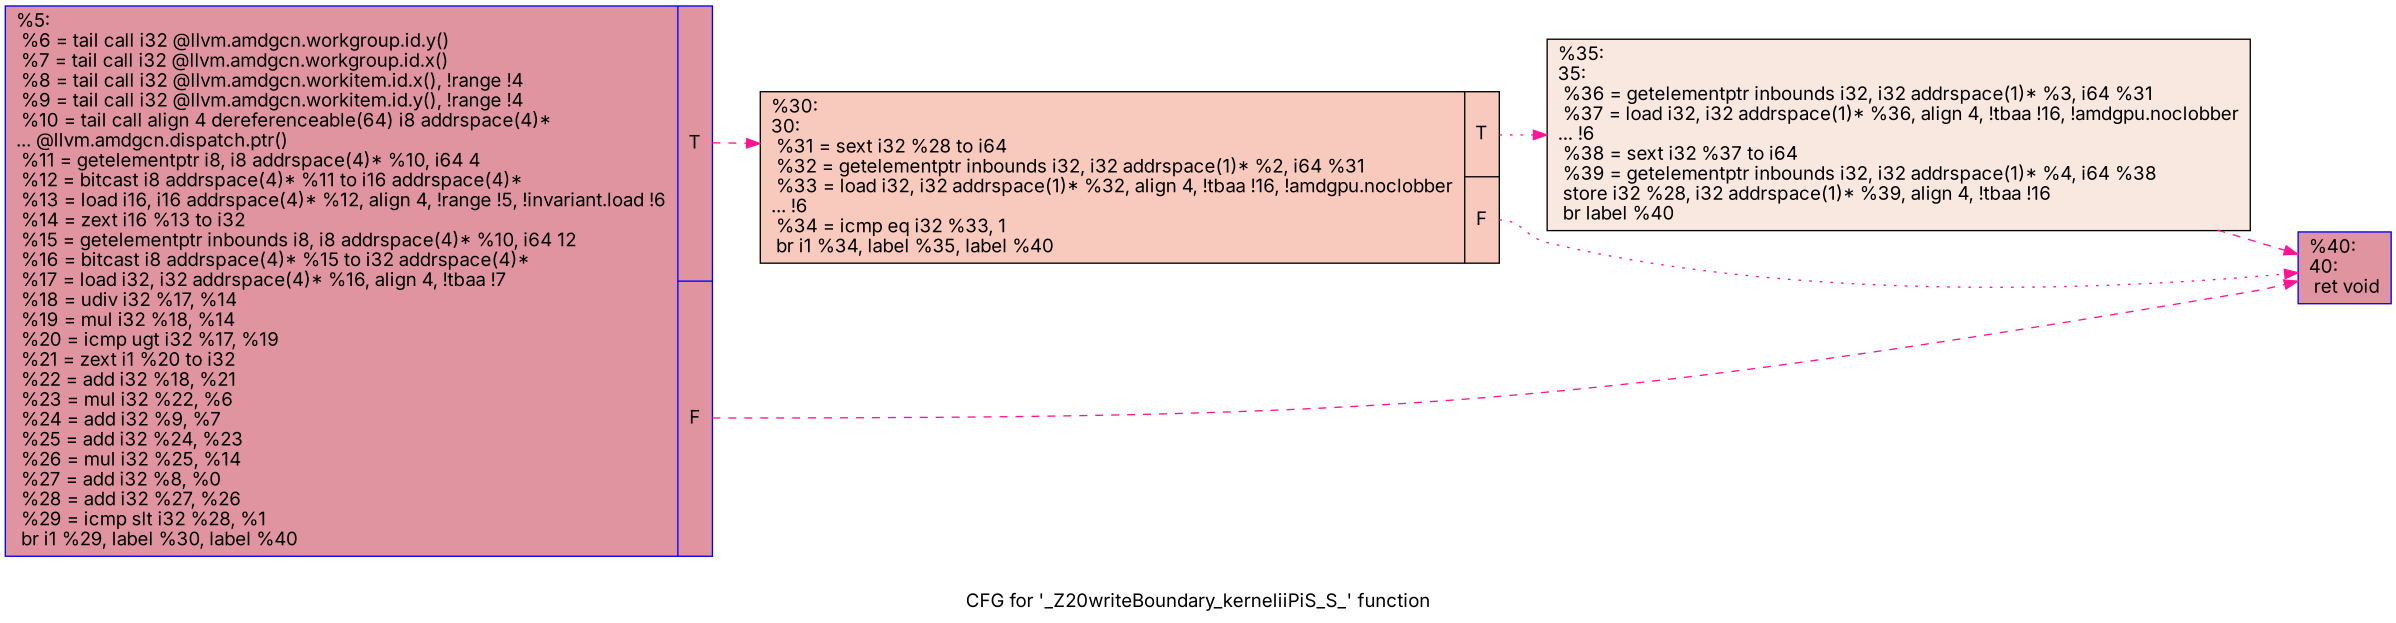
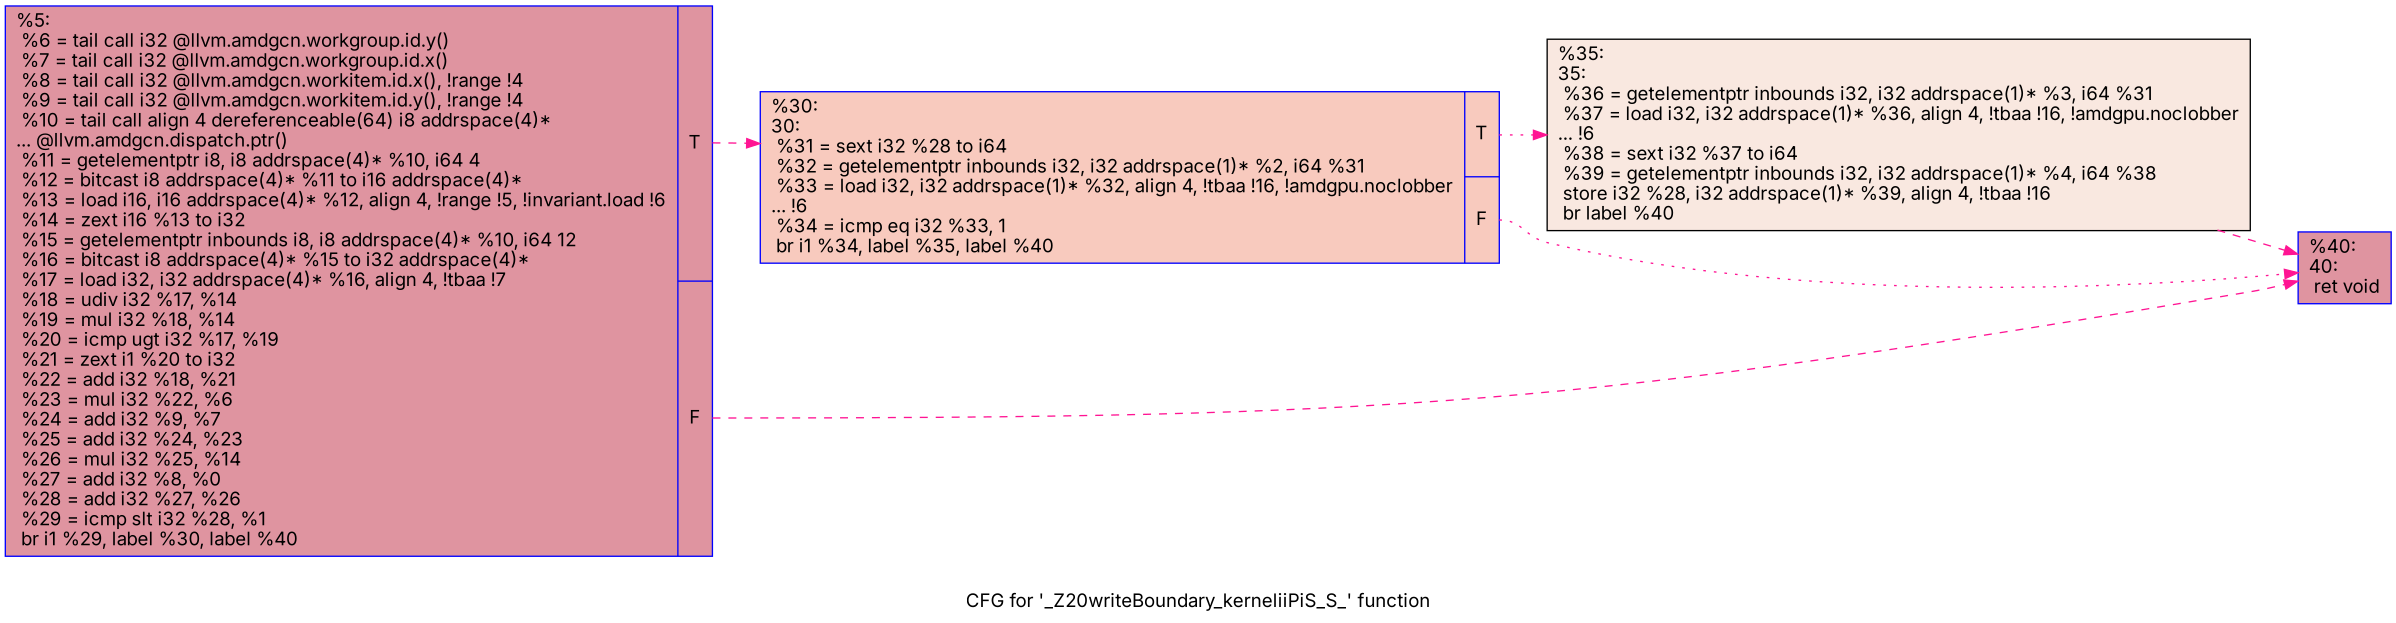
node "%30:": color black -> blue
